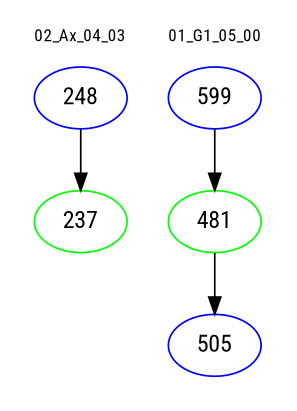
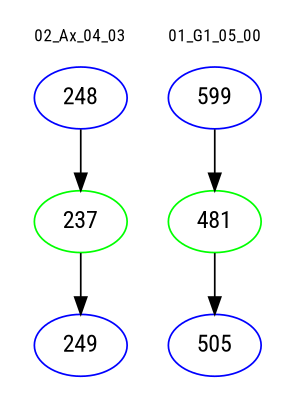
node "249": added
